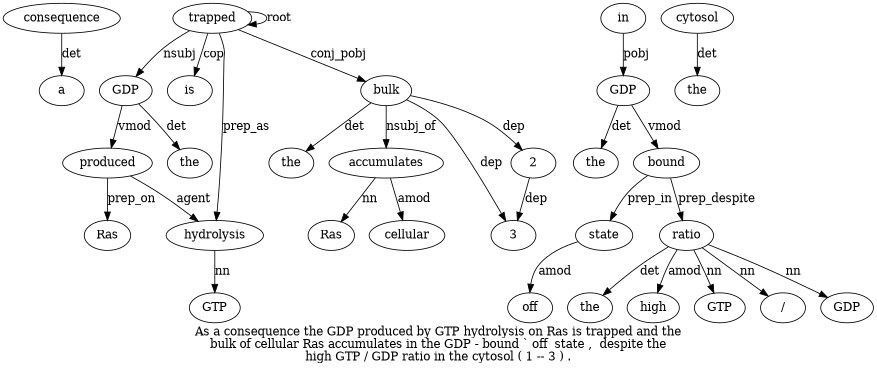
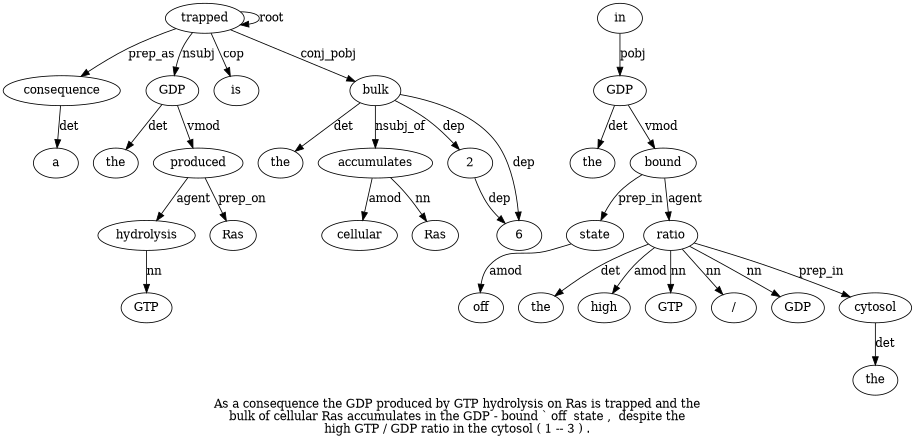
edge "trapped" -> "hydrolysis": now "trapped" -> "consequence"
edge "bound" -> "ratio": label "prep_despite" -> "agent"
node "3": label "3" -> "6"
edge "ratio" -> "cytosol": added, label "prep_in"
